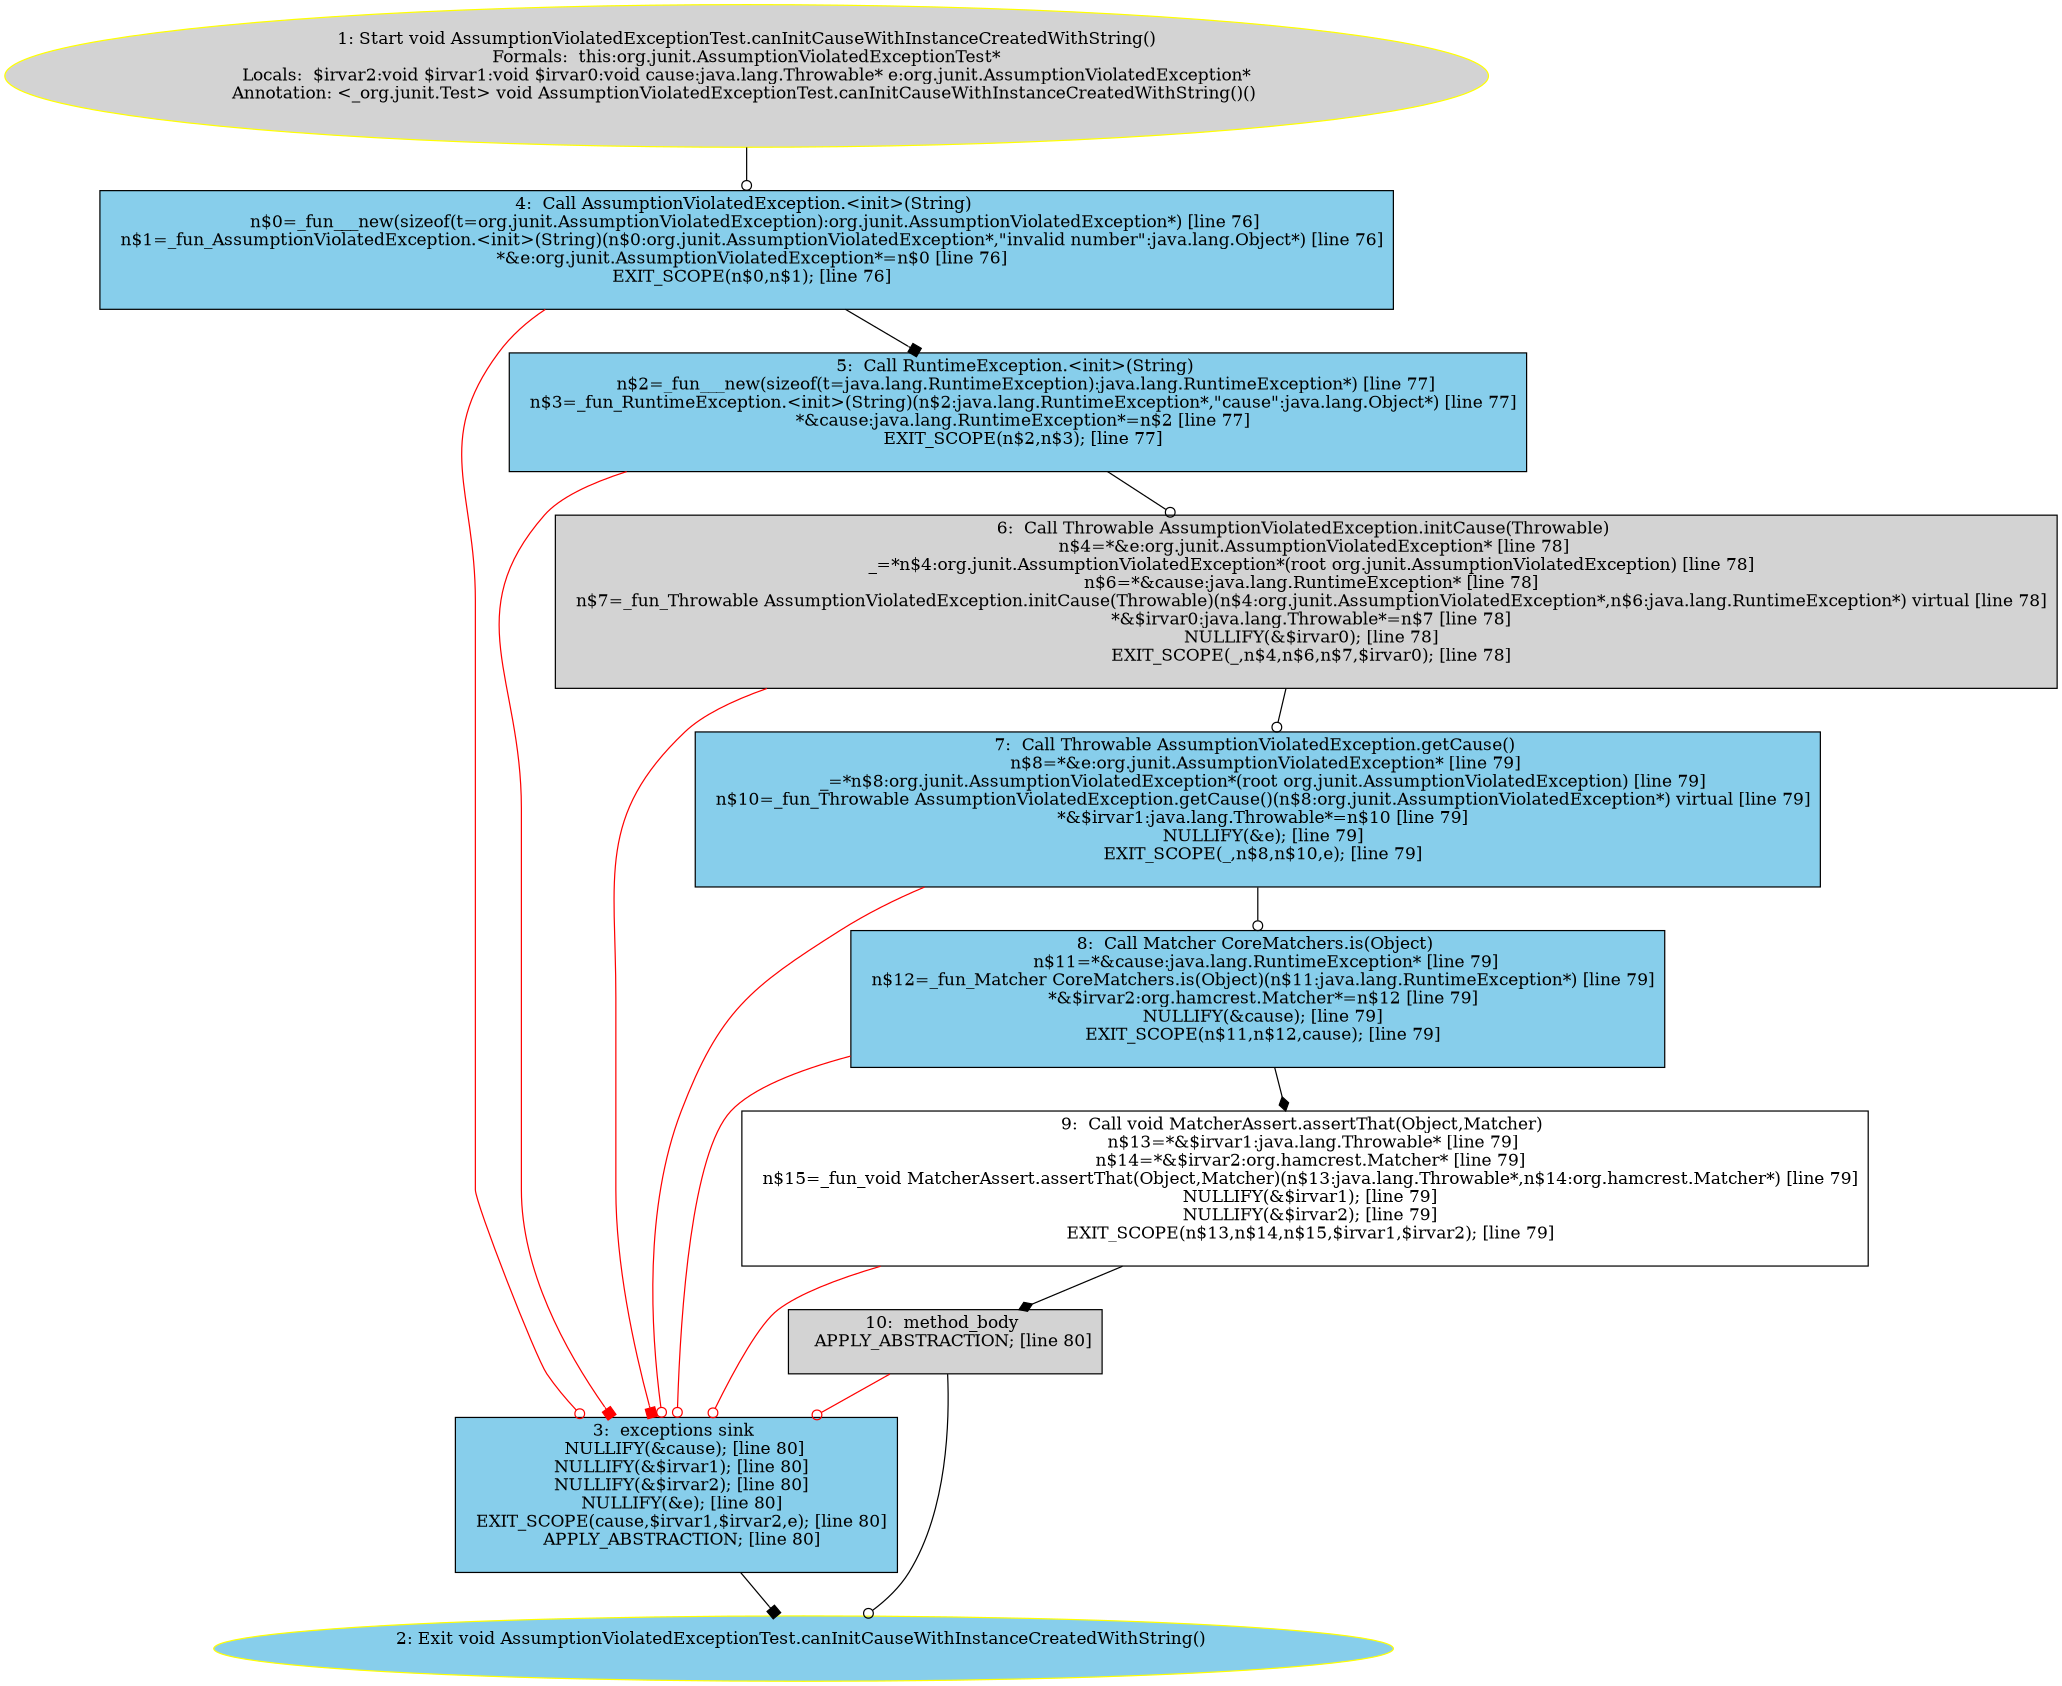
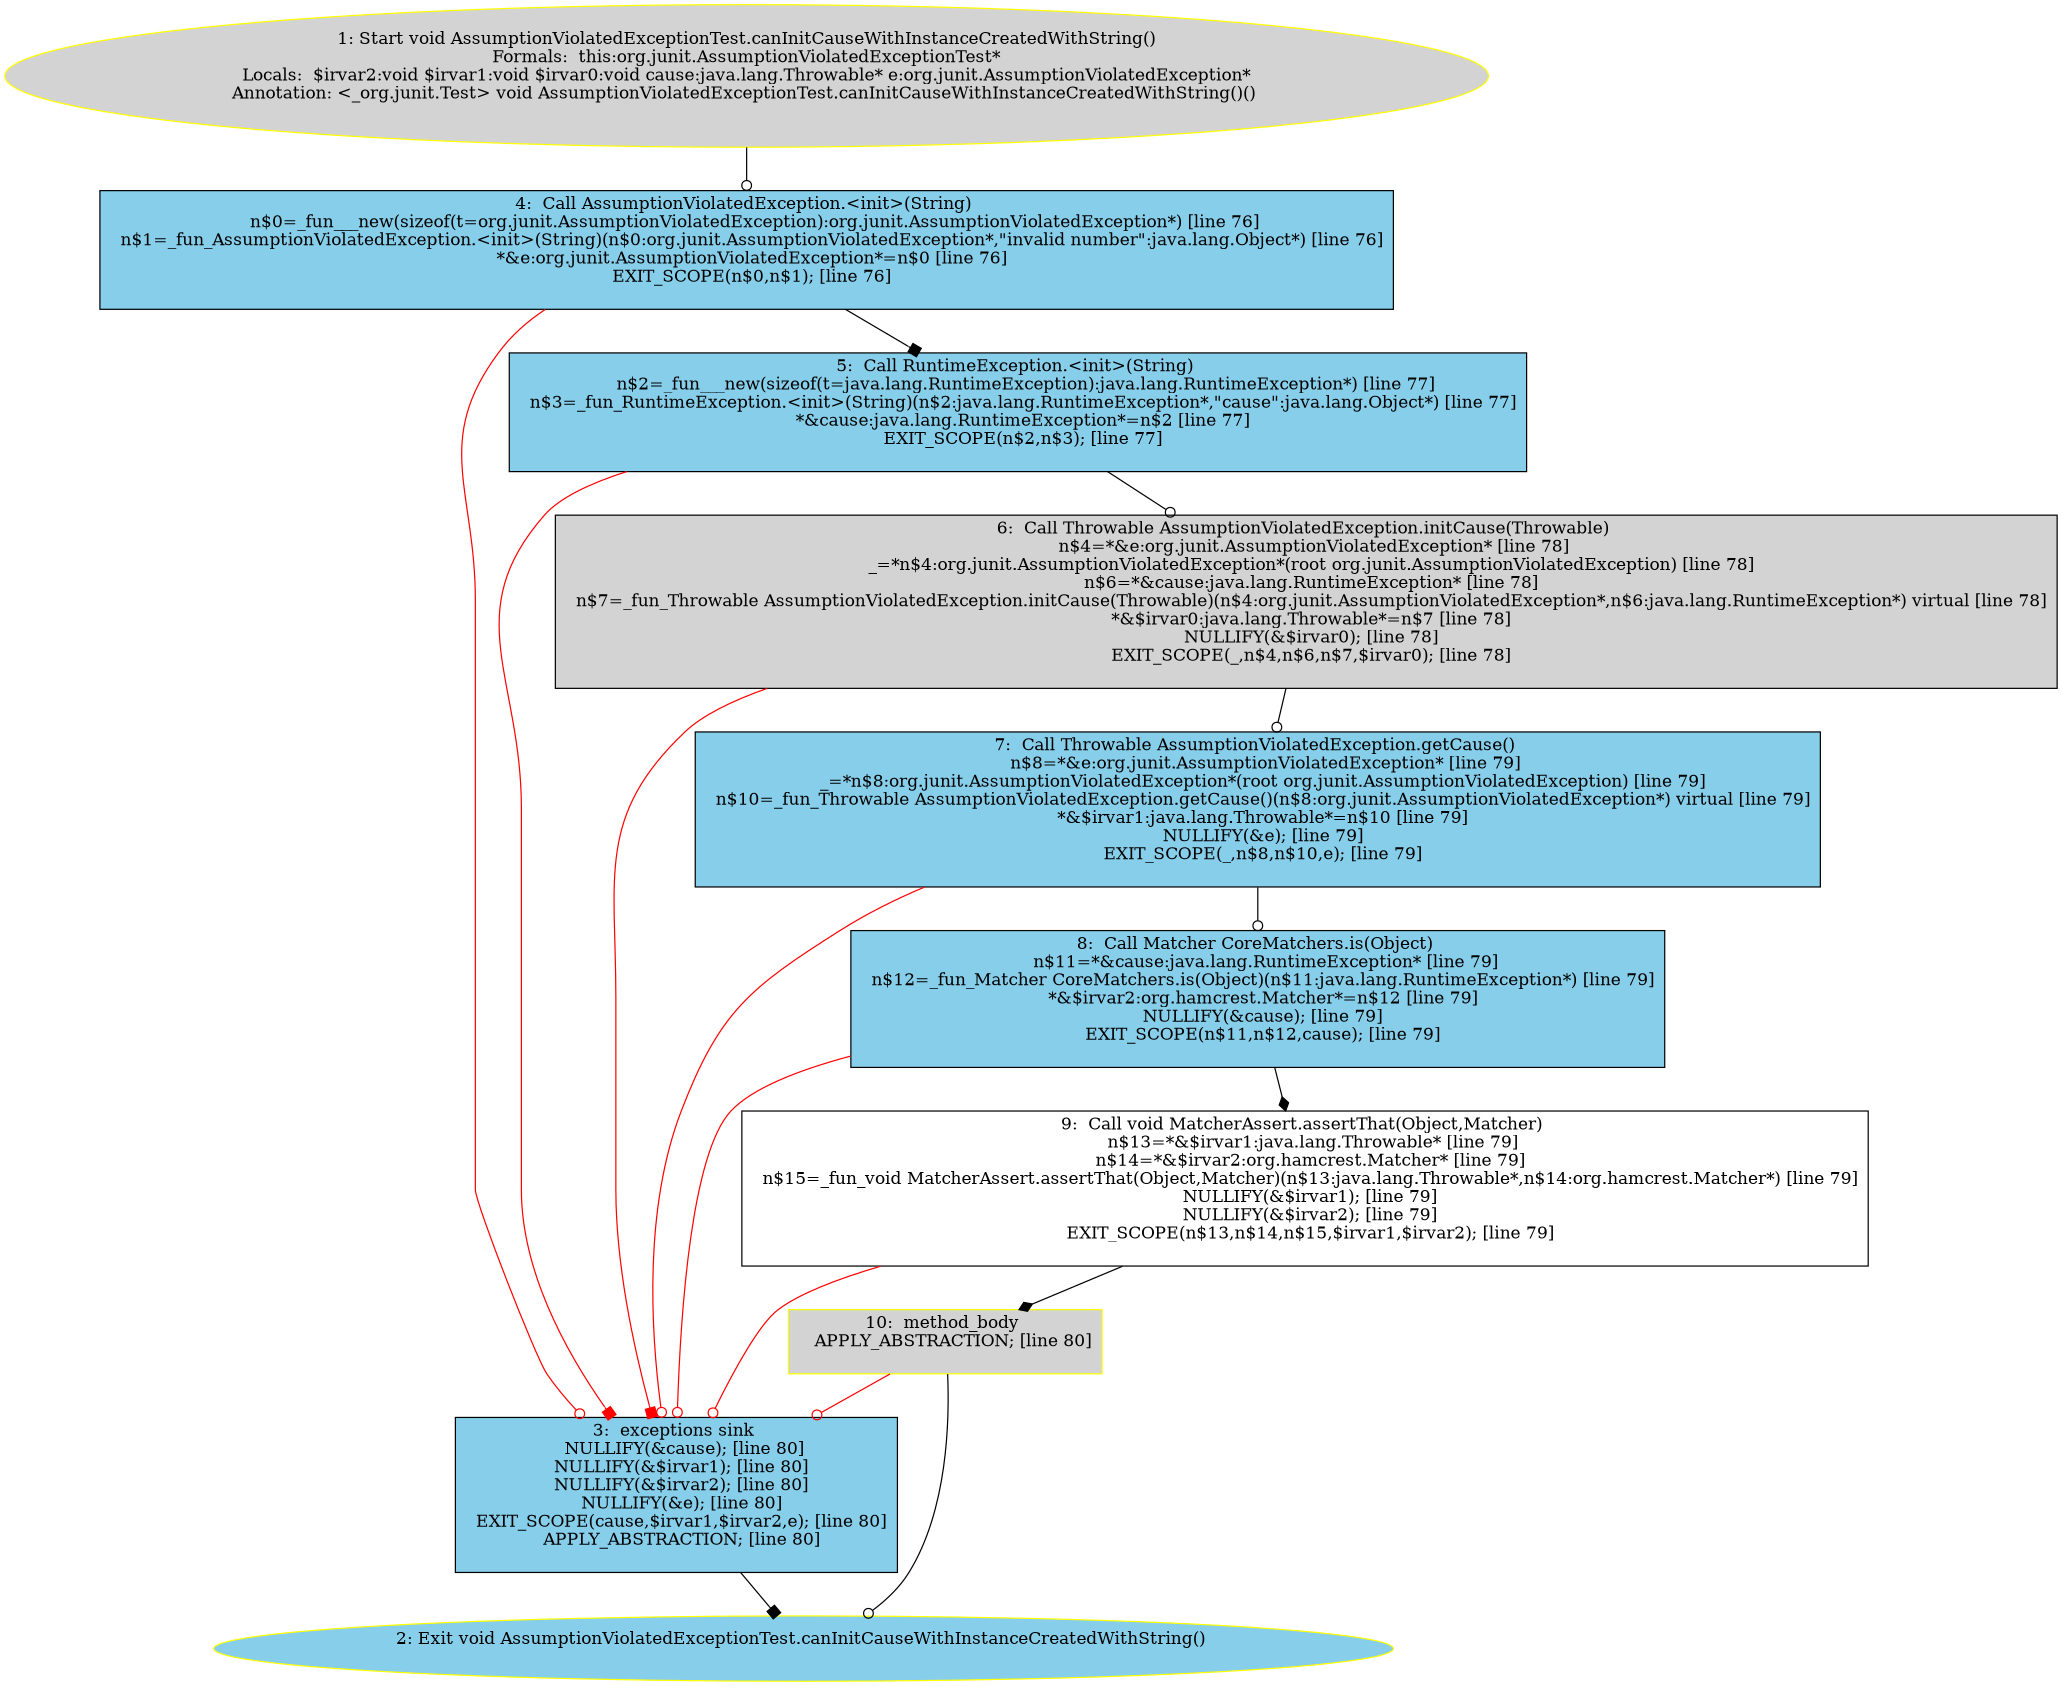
node "10:  method_body APPLY_ABSTRACTION; [line 80]": color black -> yellow
